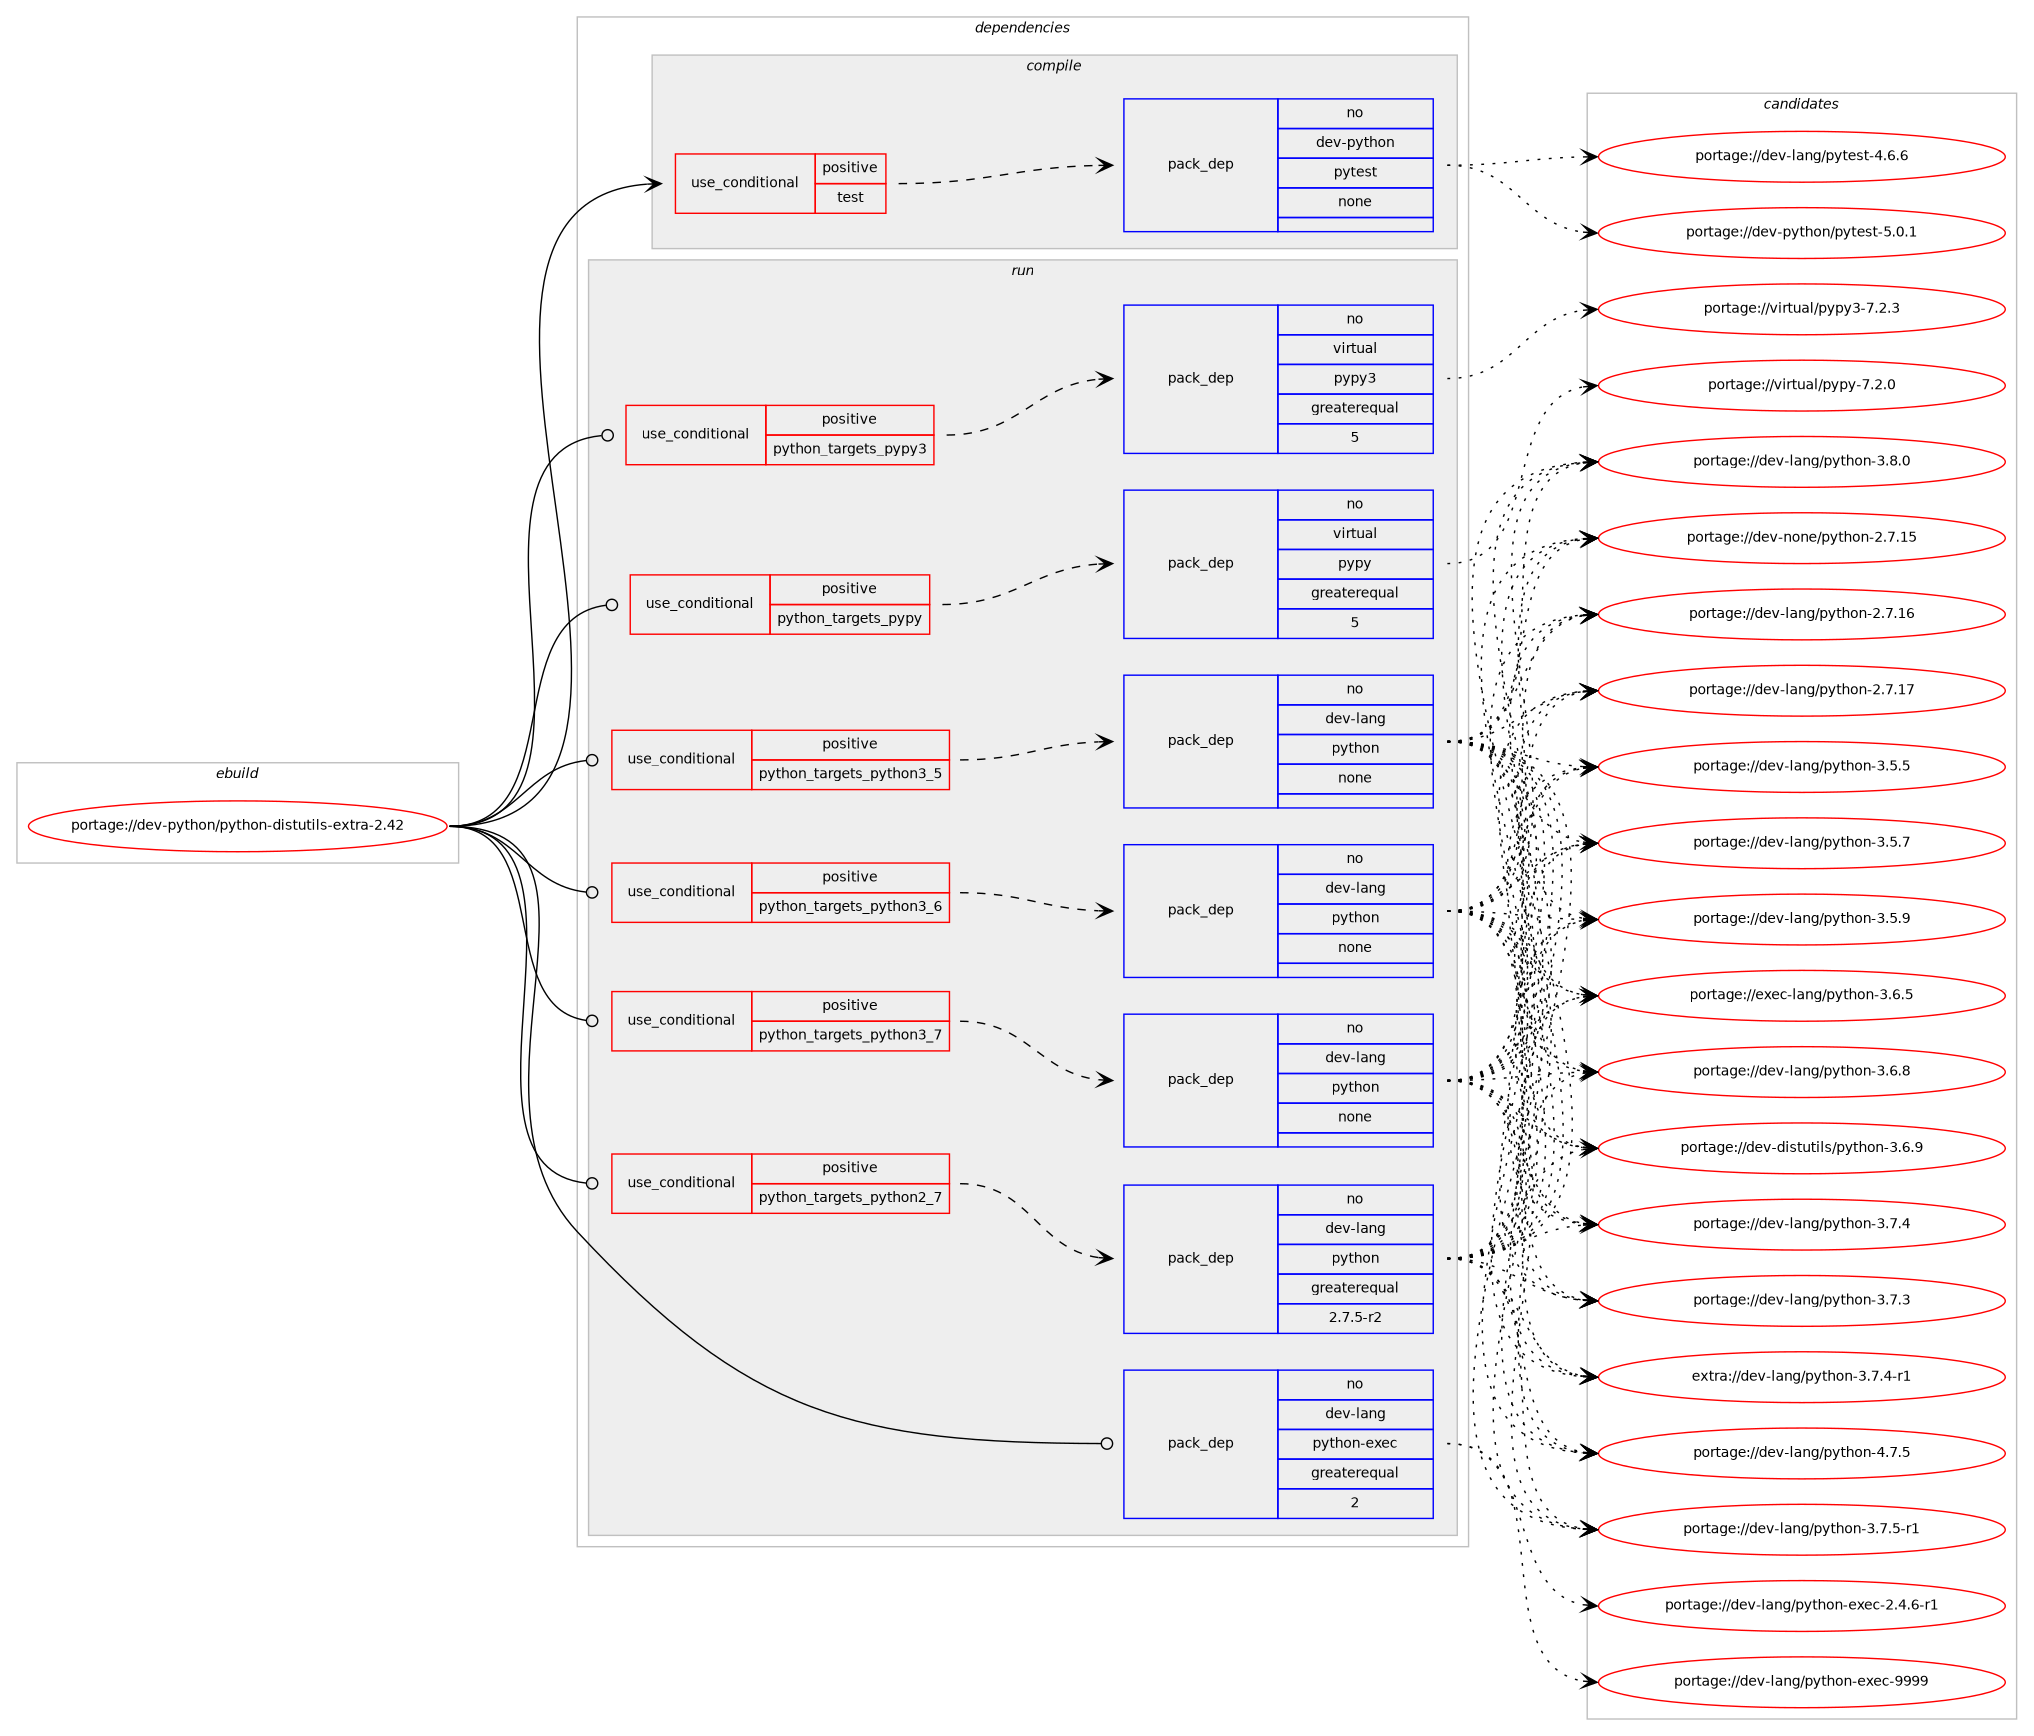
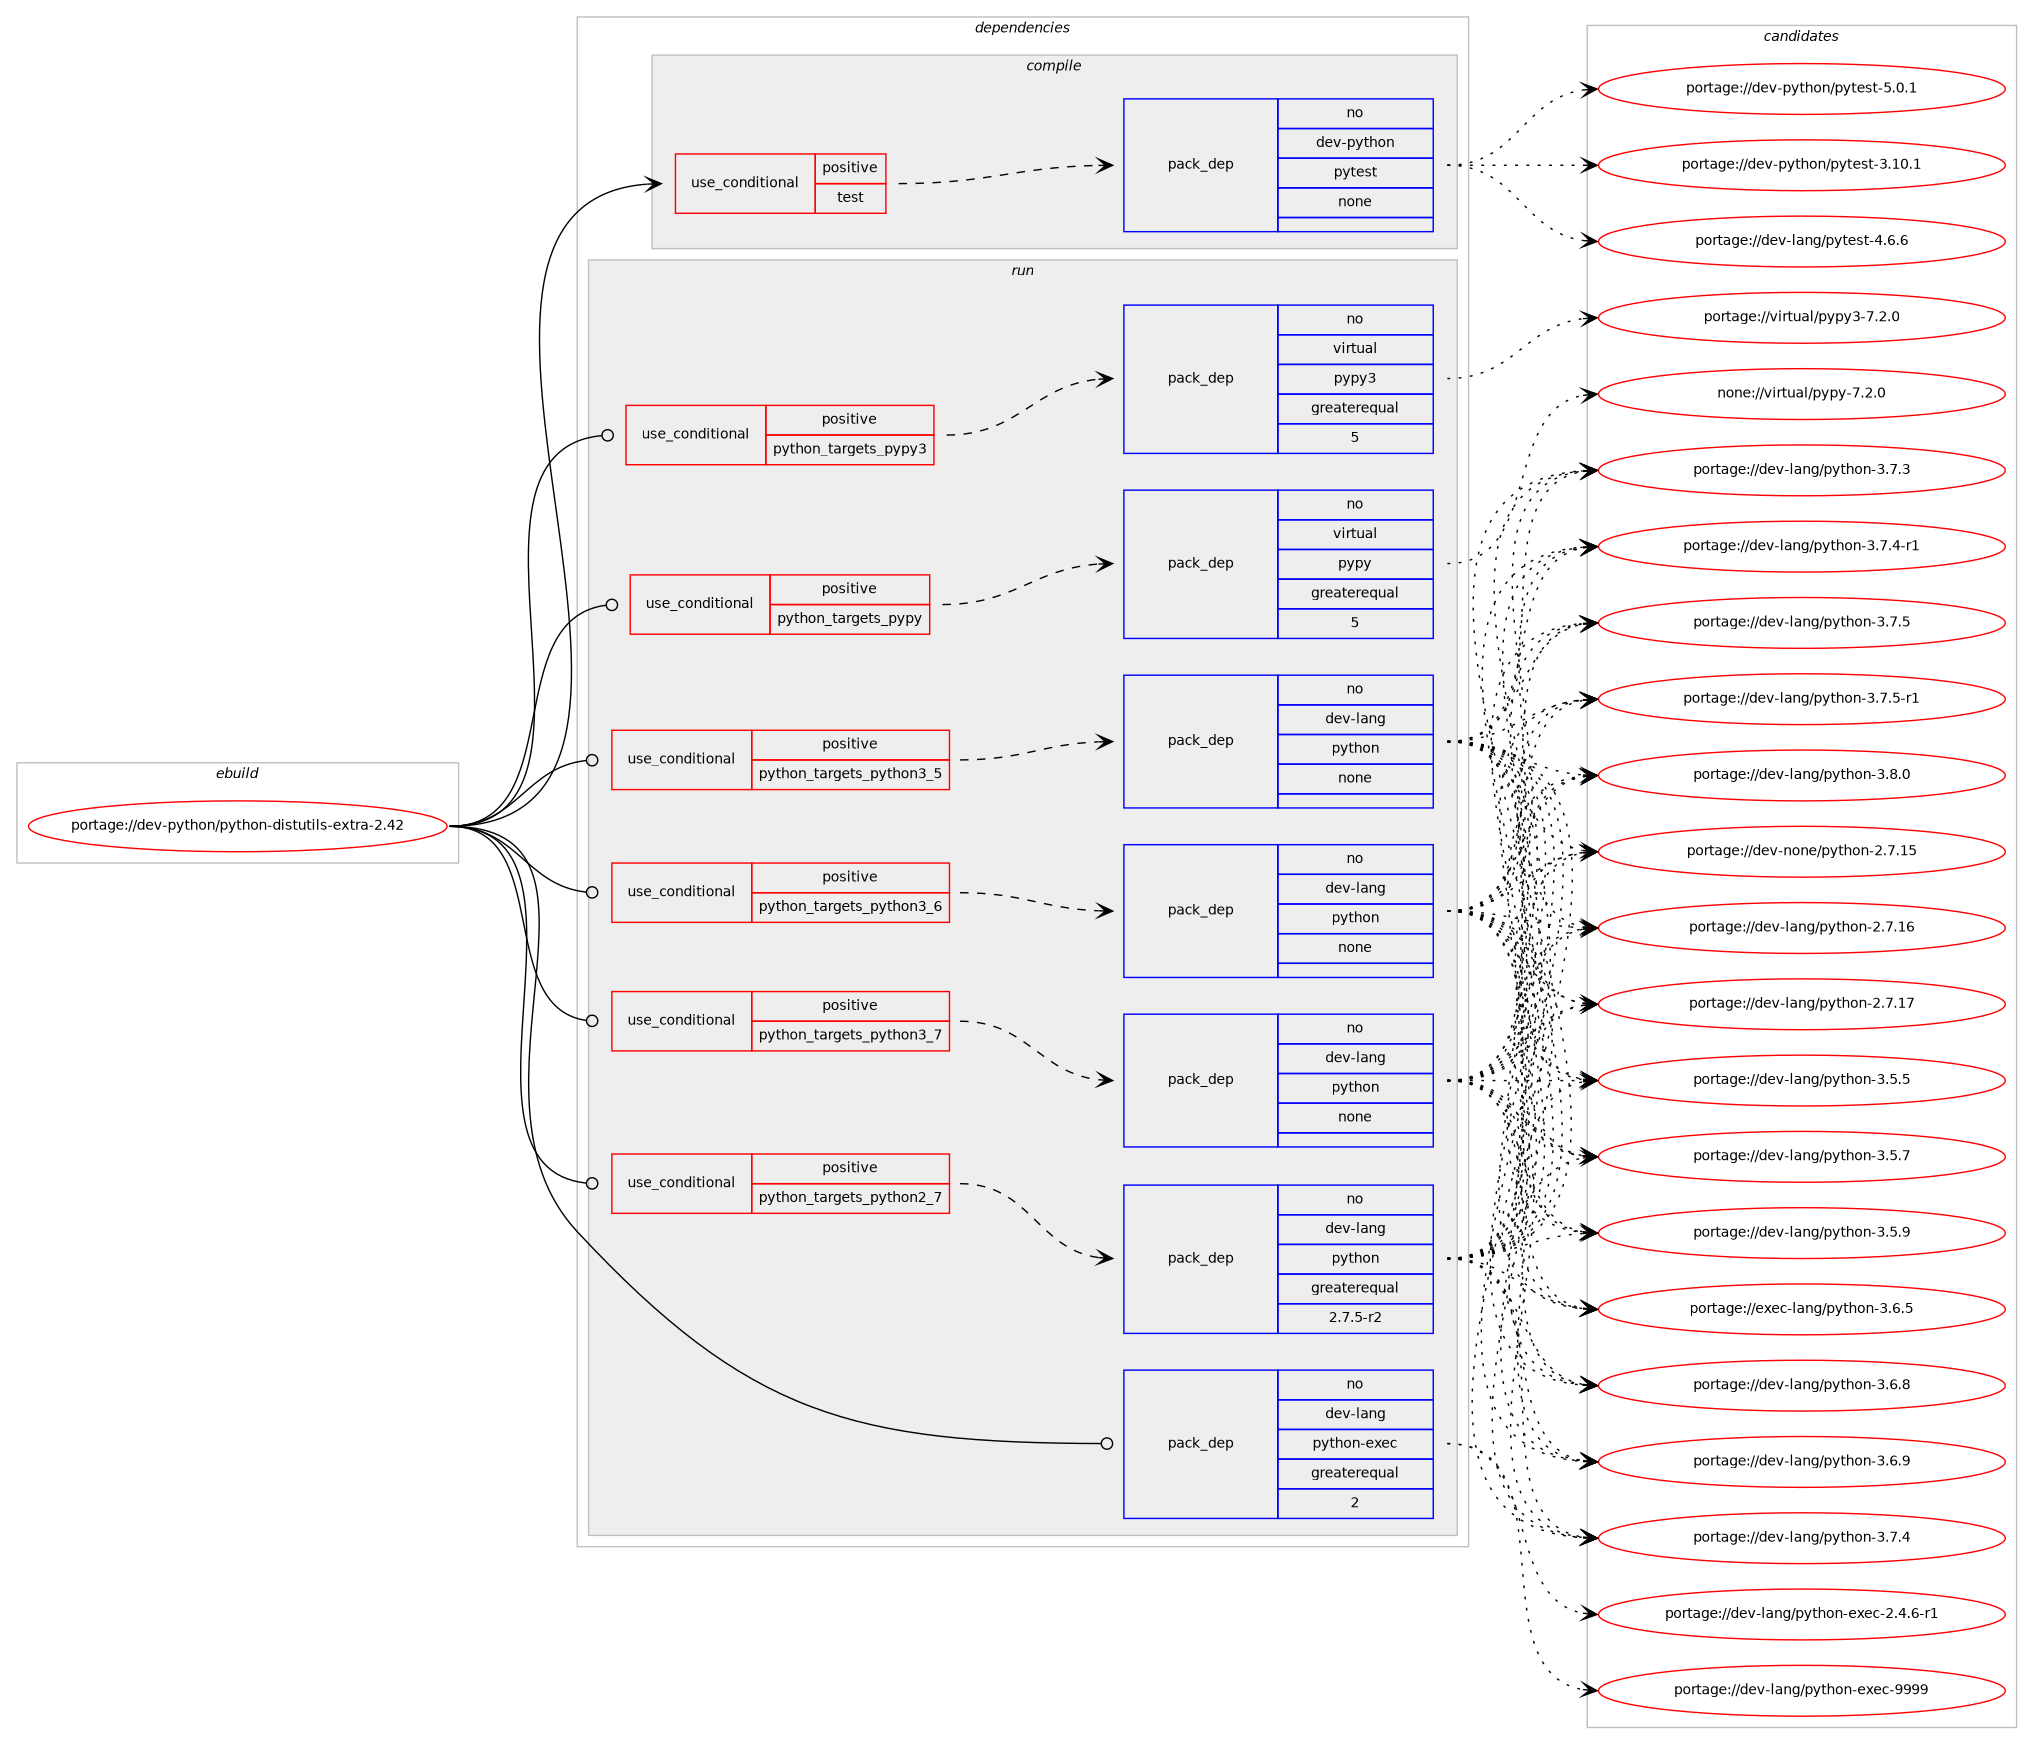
node "portage://dev-python/pytest-3.10.1": added
node "portage://virtual/pypy3-7.2.3": label "portage://virtual/pypy3-7.2.3" -> "portage://virtual/pypy3-7.2.0"
node "portage://virtual/pypy-7.2.0": label "portage://virtual/pypy-7.2.0" -> "none://virtual/pypy-7.2.0"
node "portage://dev-distutils/python-3.6.9": label "portage://dev-distutils/python-3.6.9" -> "portage://dev-lang/python-3.6.9"
node "extra://dev-lang/python-3.7.4-r1": label "extra://dev-lang/python-3.7.4-r1" -> "portage://dev-lang/python-3.7.4-r1"
node "portage://dev-lang/python-4.7.5": label "portage://dev-lang/python-4.7.5" -> "portage://dev-lang/python-3.7.5"
